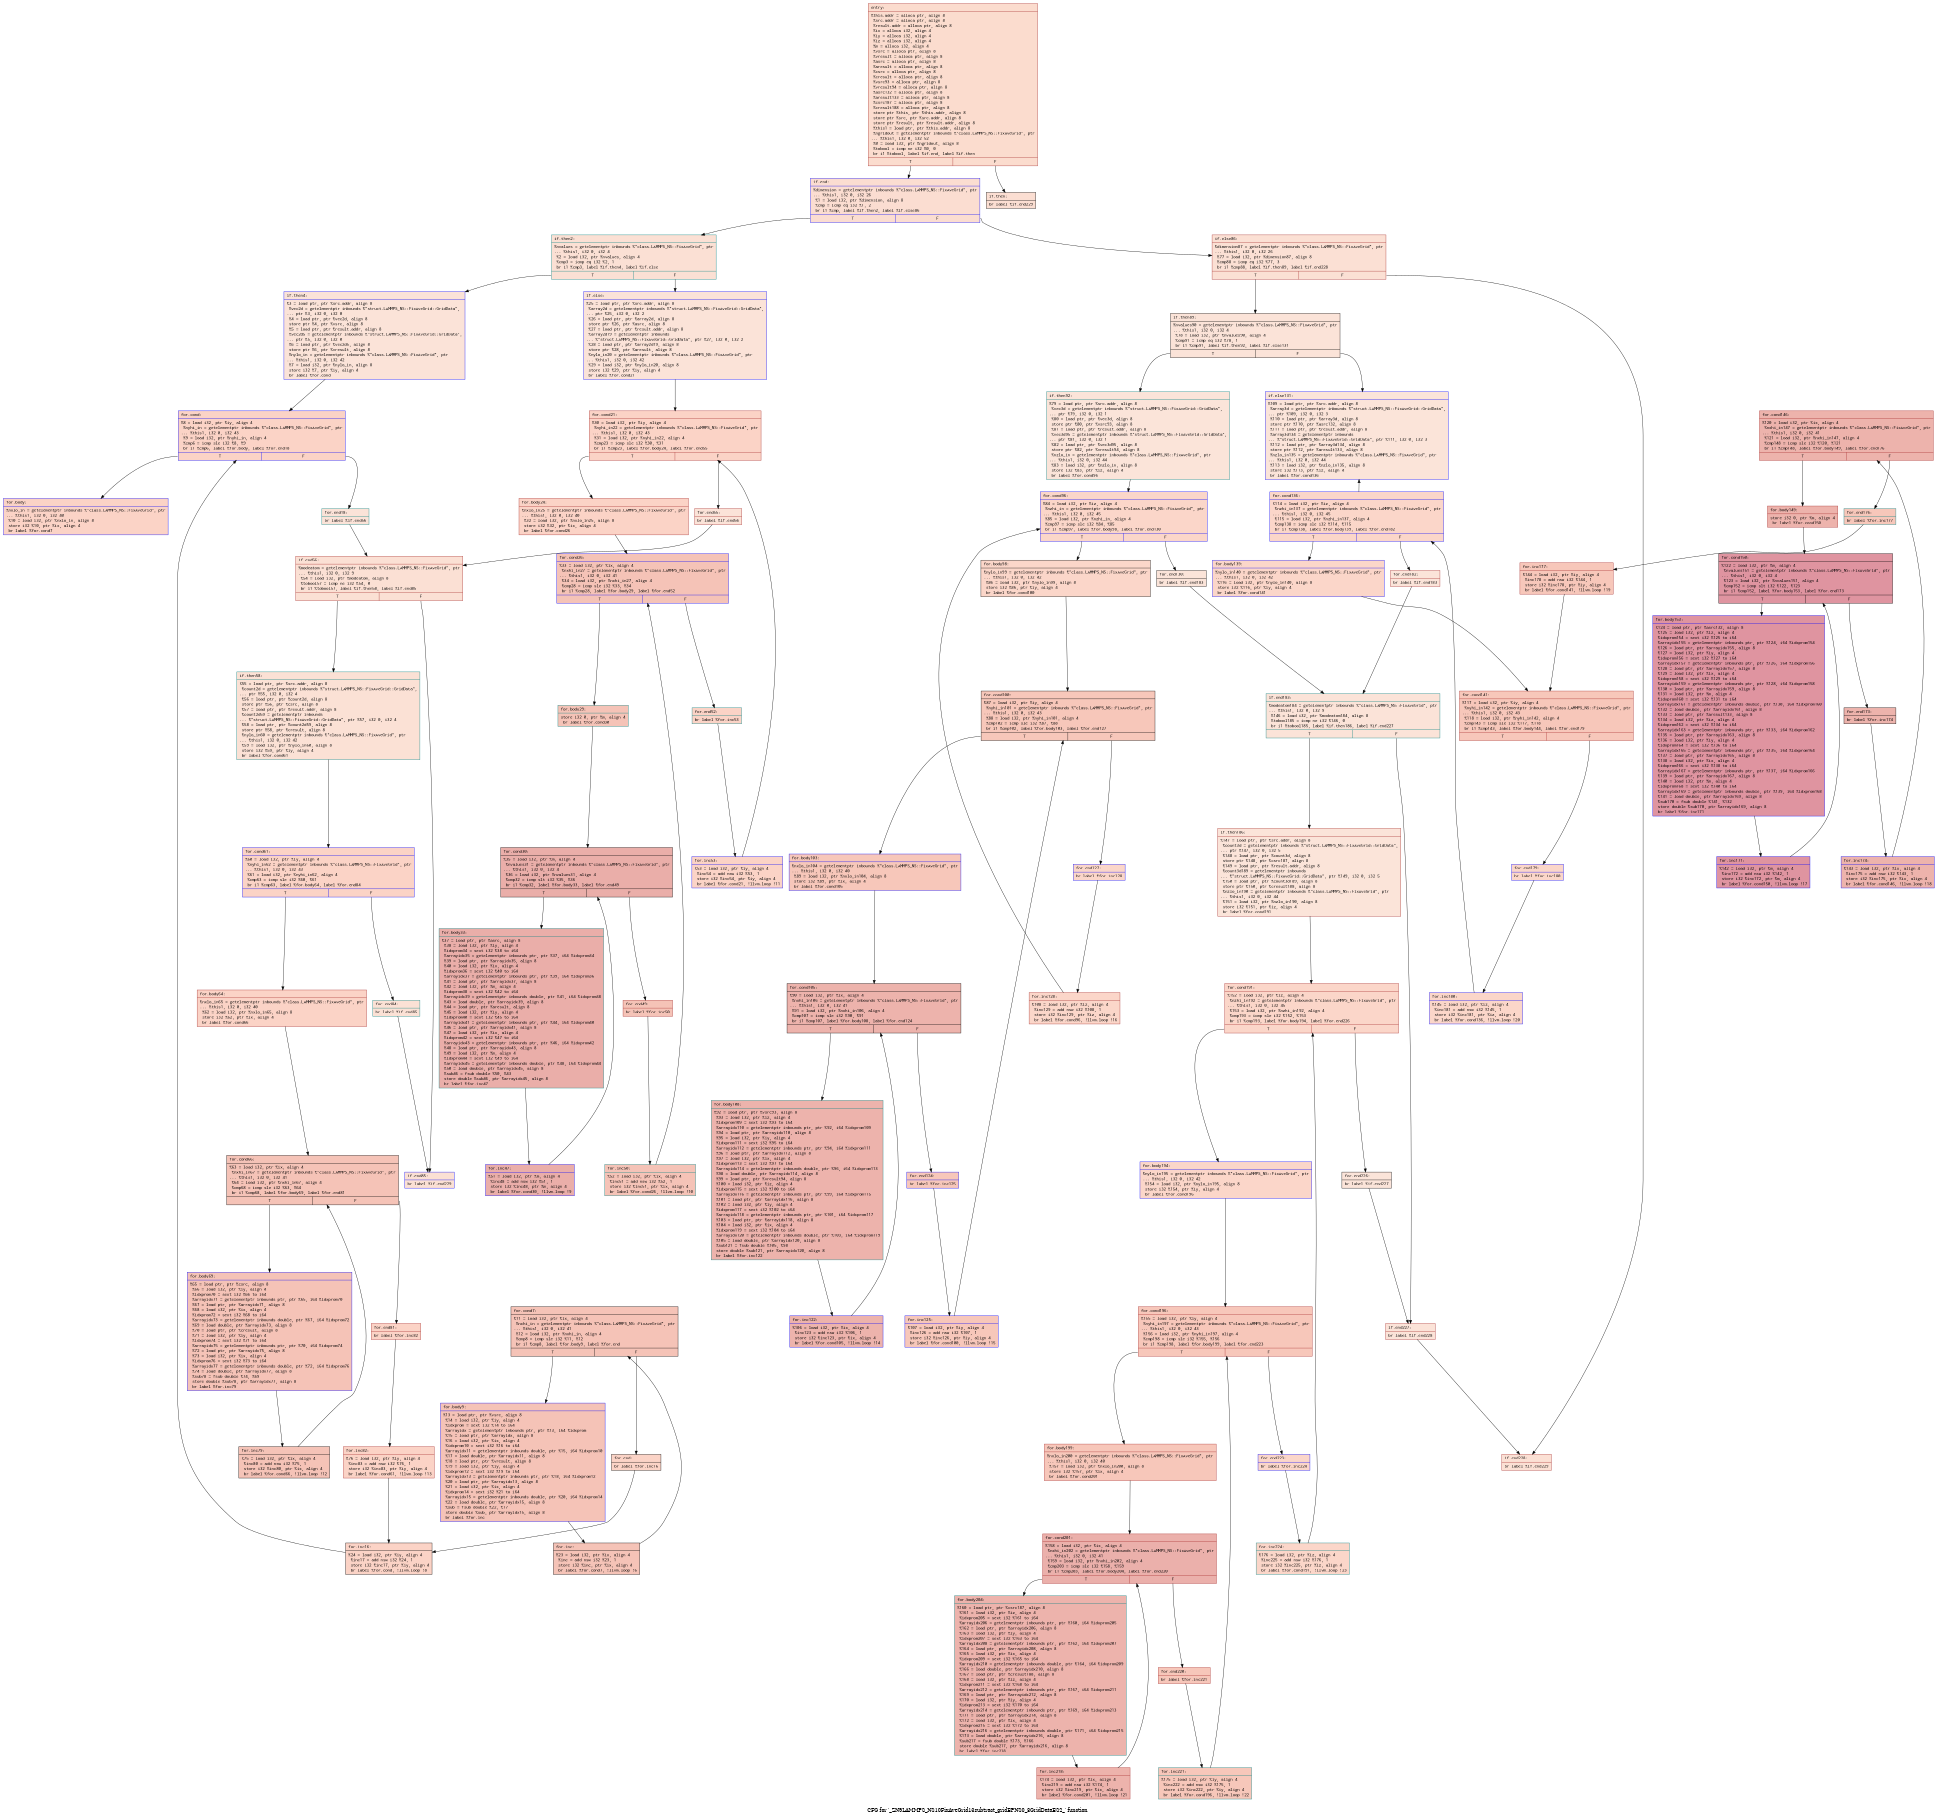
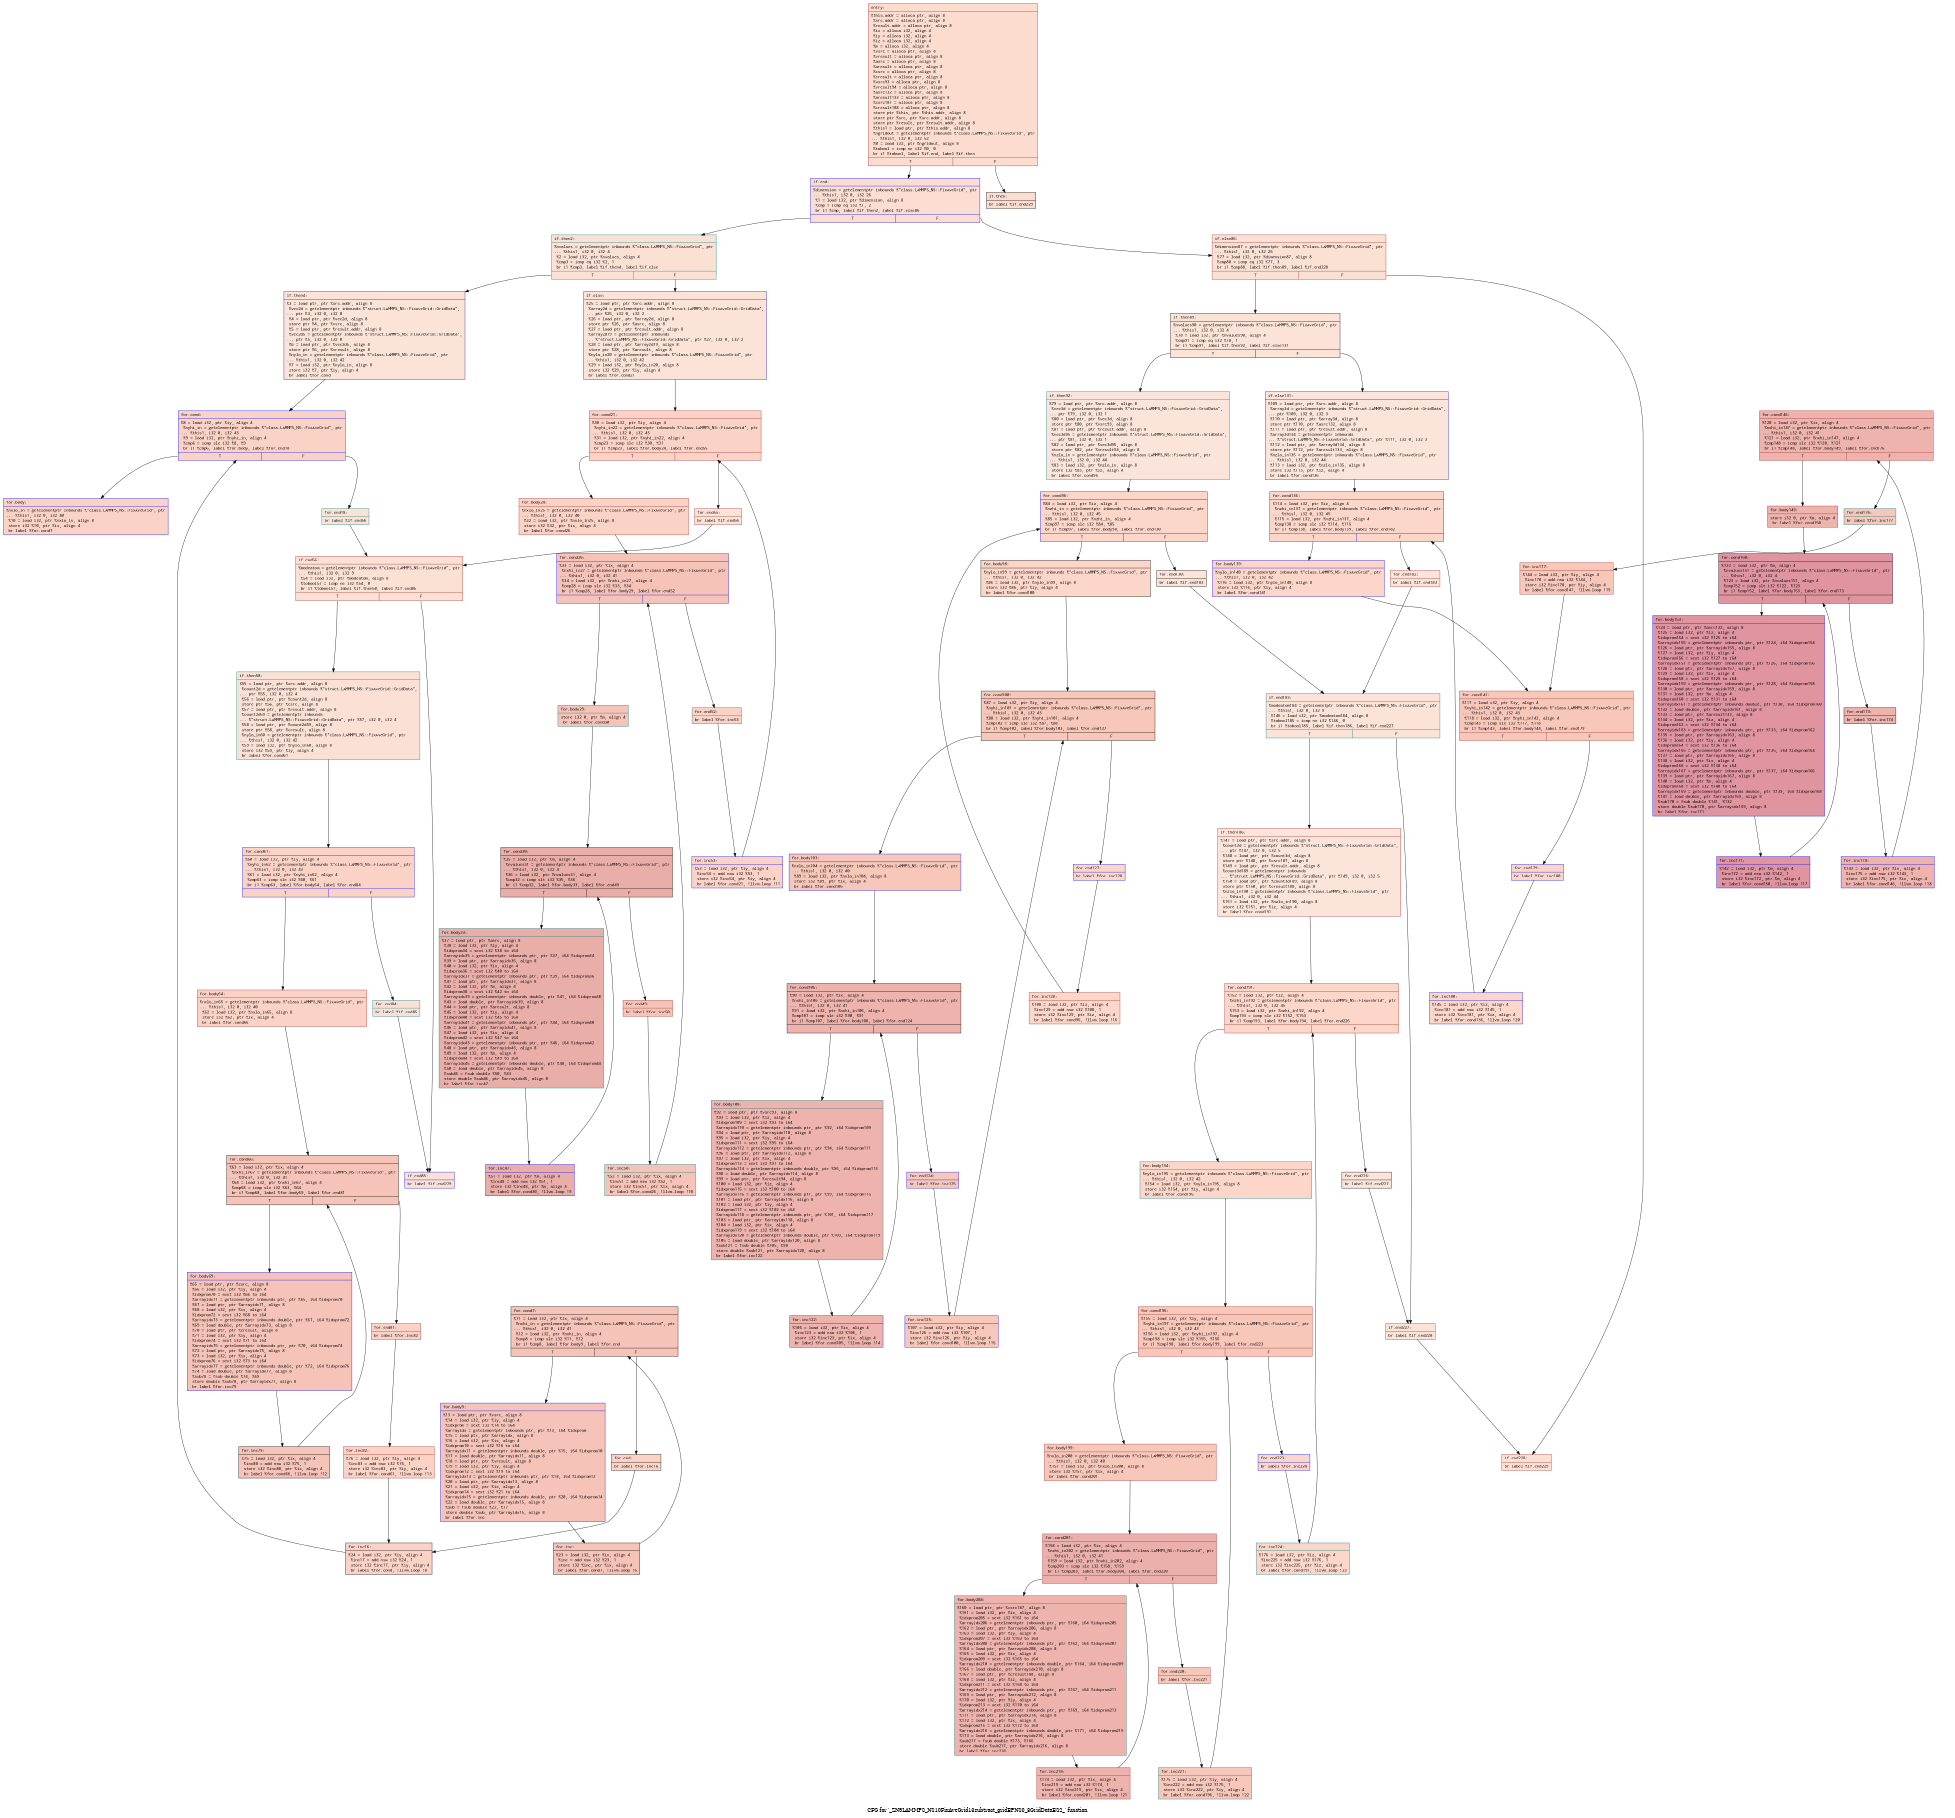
edge "for.cond136:" -> "if.else131:": reversed
node "for.body194:": color blue -> teal
